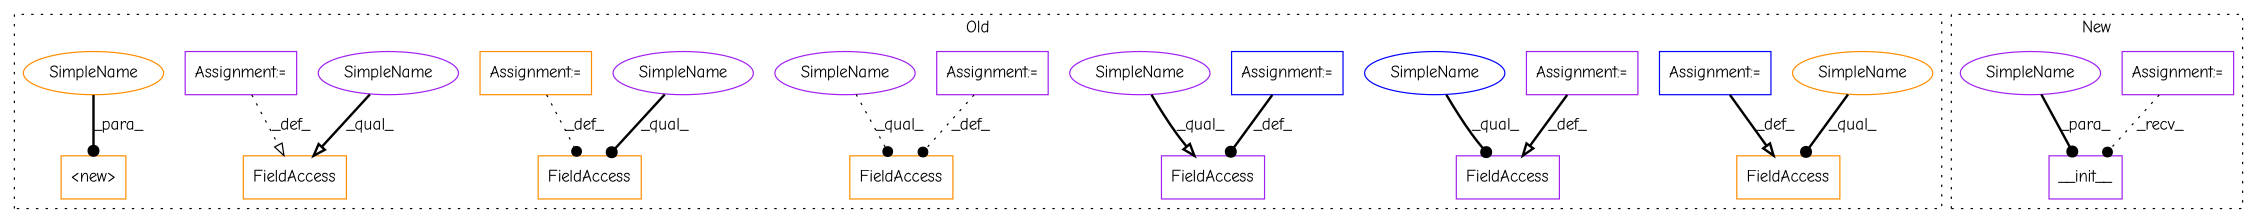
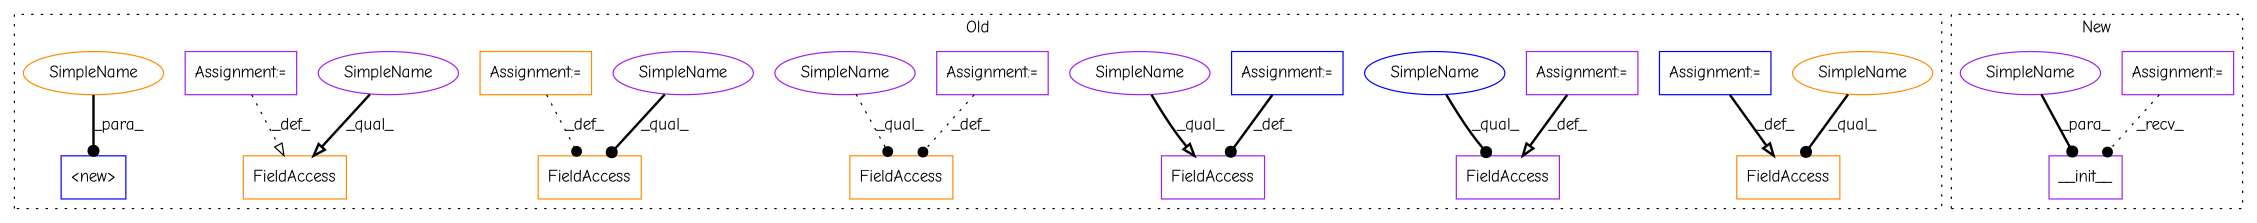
node "<new>": color darkorange -> blue
